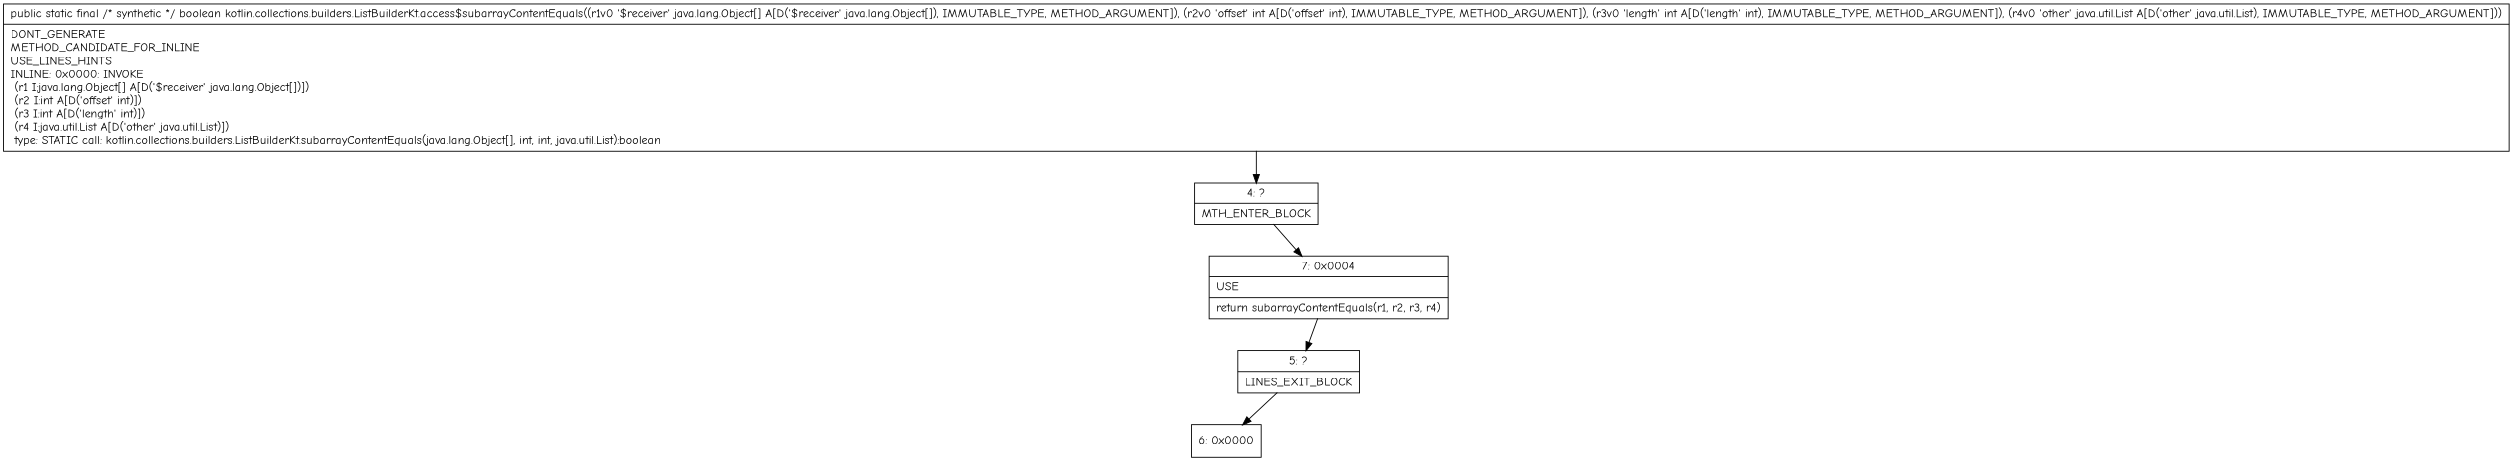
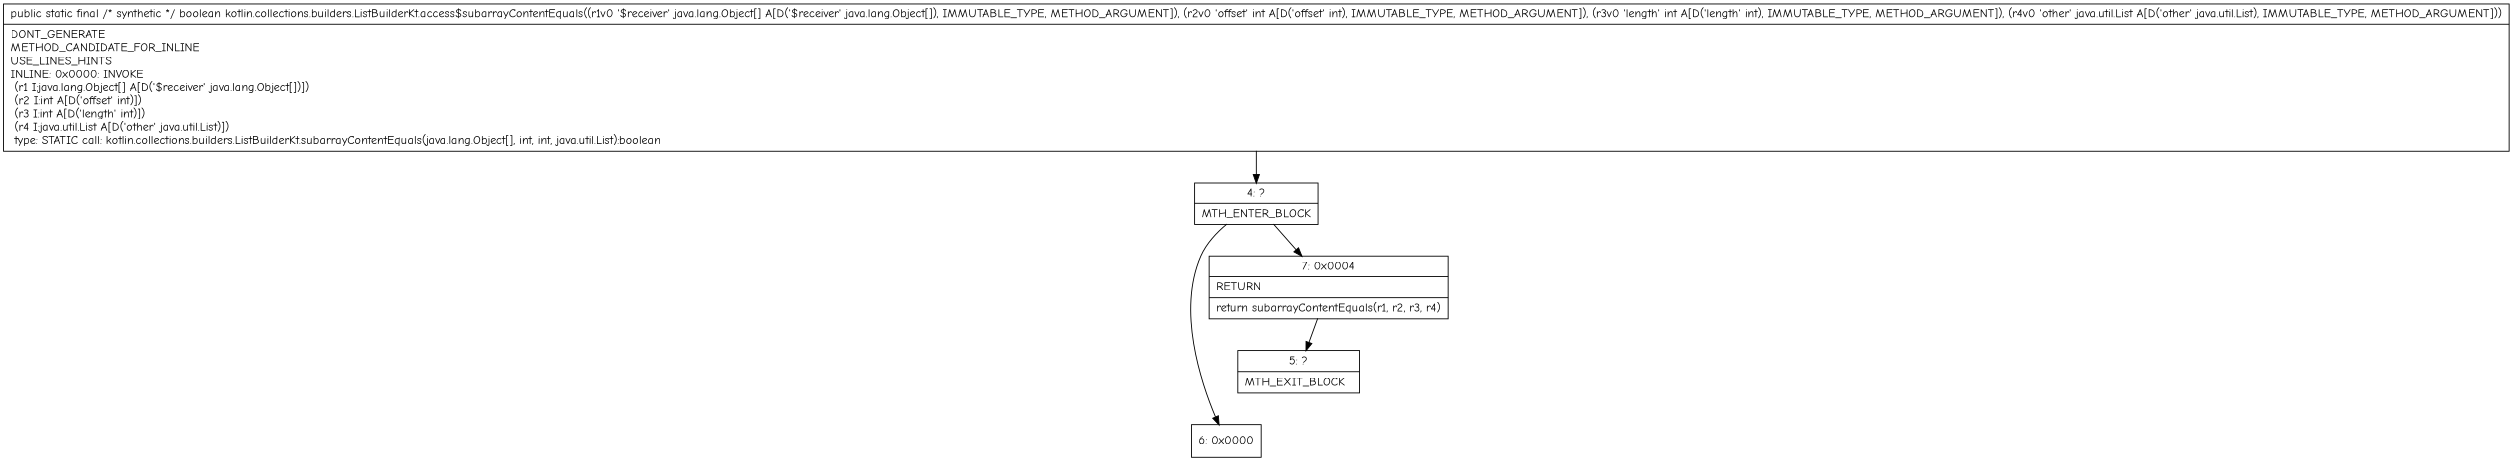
node "7: 0x0004": text "USE" -> "RETURN"
node "5: ?": text "LINES_EXIT_BLOCK" -> "MTH_EXIT_BLOCK"
edge "5: ?" -> "6: 0x0000": now "4: ?" -> "6: 0x0000"
